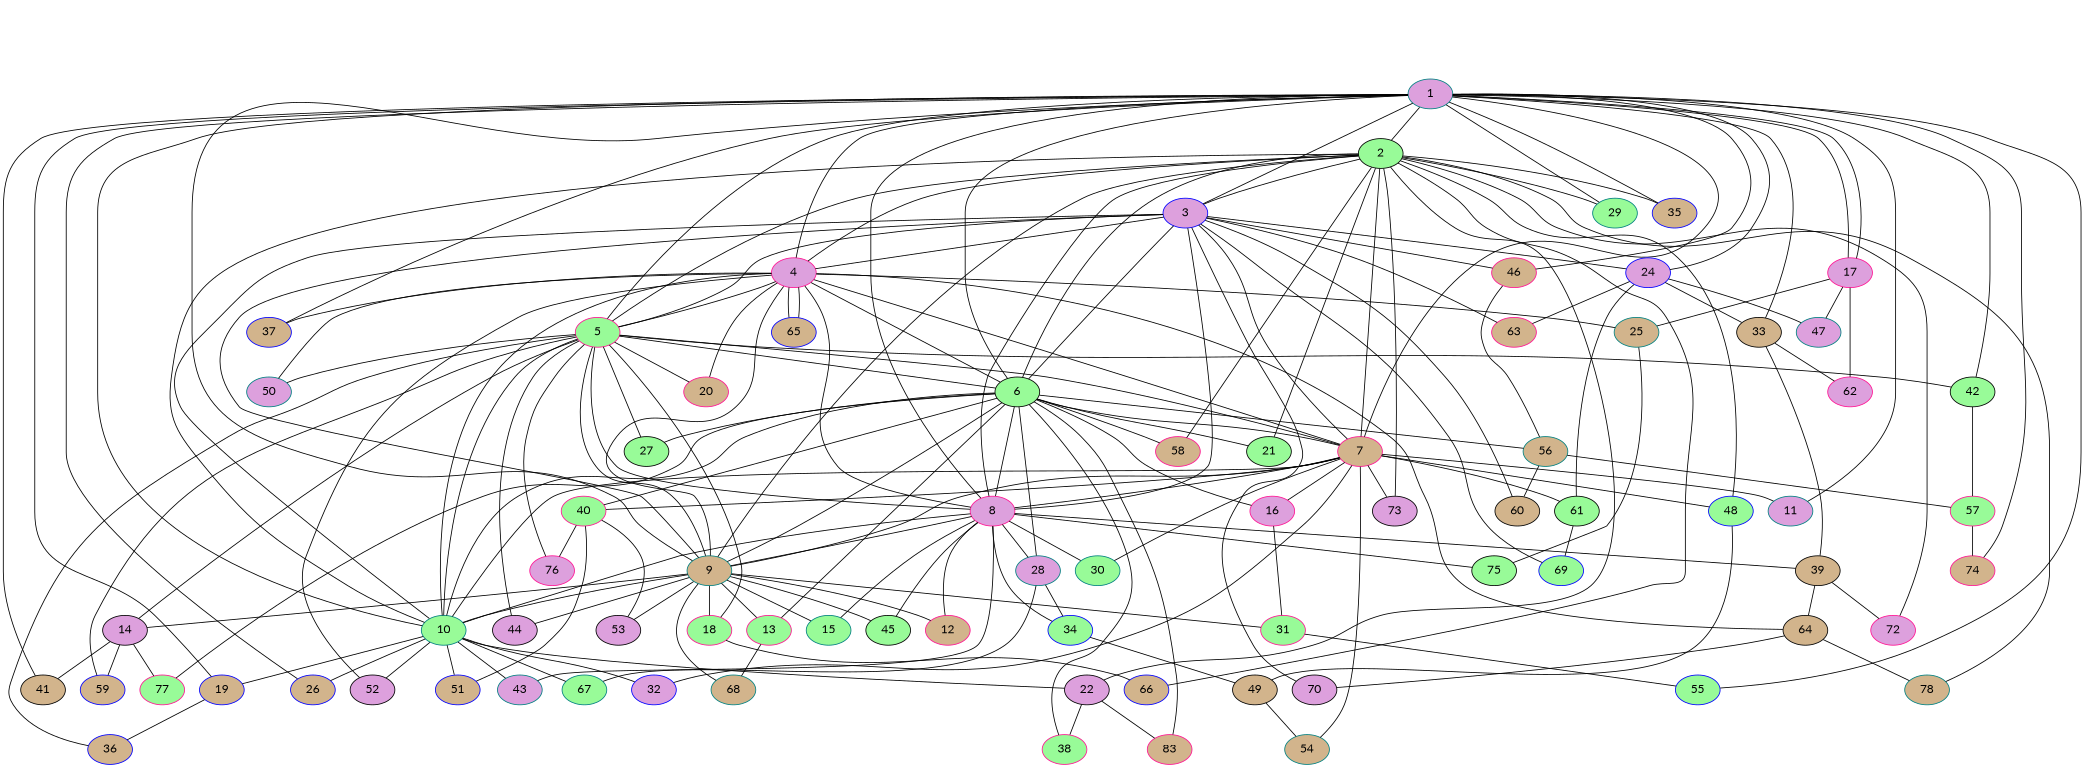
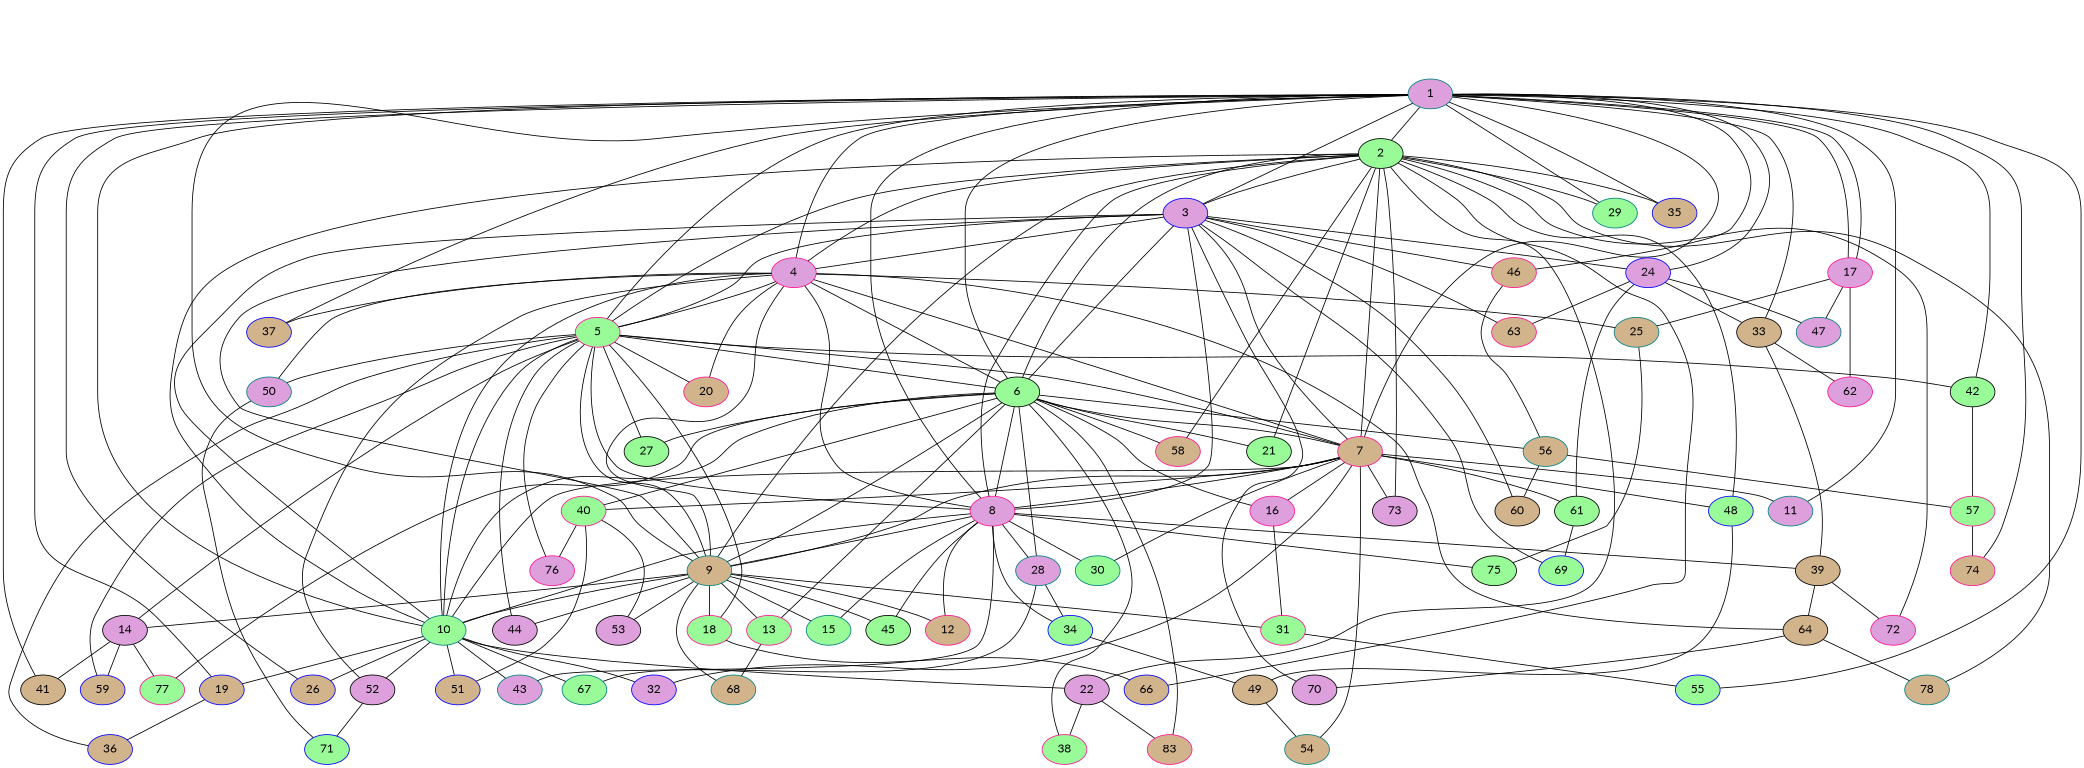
node "65": removed
node "71": added
